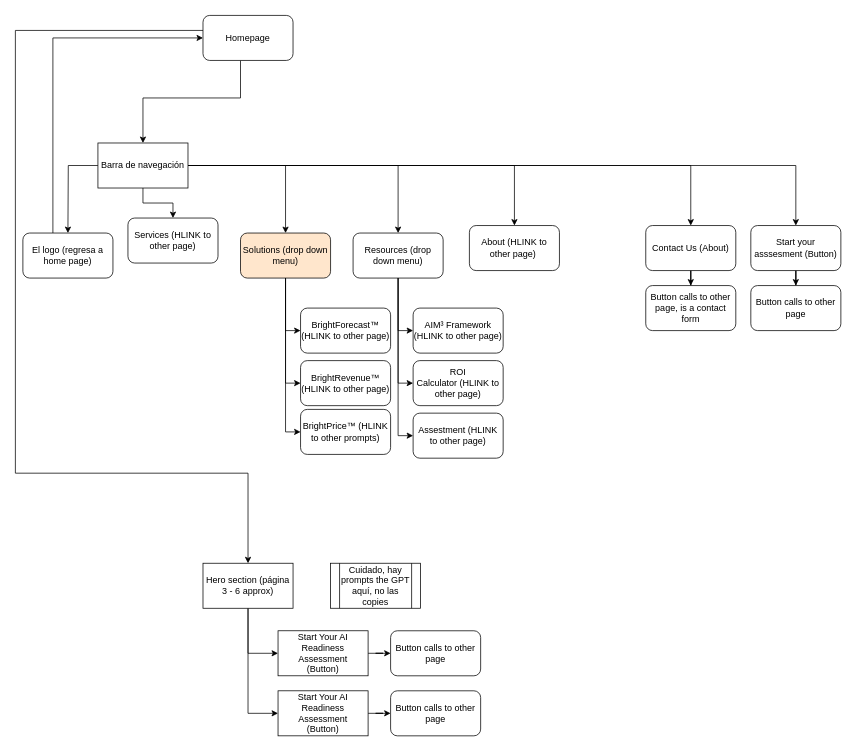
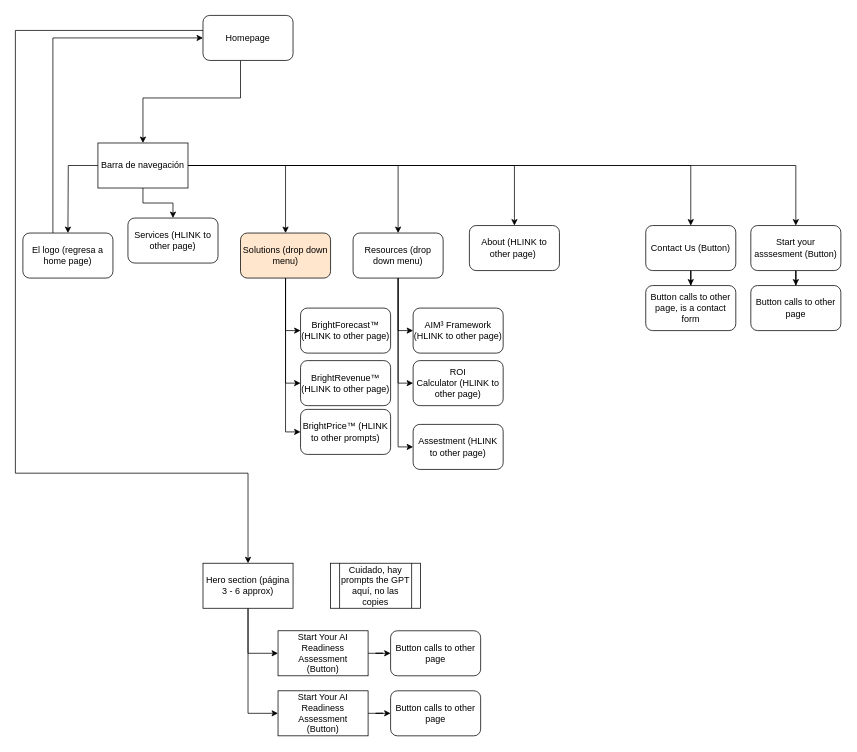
node "Contact Us (About)": label "Contact Us (About)" -> "Contact Us (Button)"
node "Assestment (HLINK to other page)": moved (458, 435) -> (458, 447)
